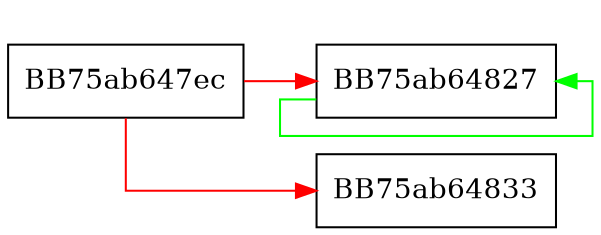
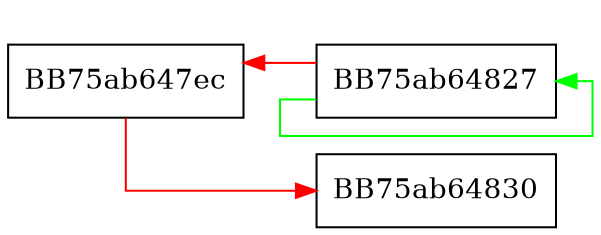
edge "BB75ab647ec" -> "BB75ab64827": reversed
node "BB75ab64833": label "BB75ab64833" -> "BB75ab64830"
